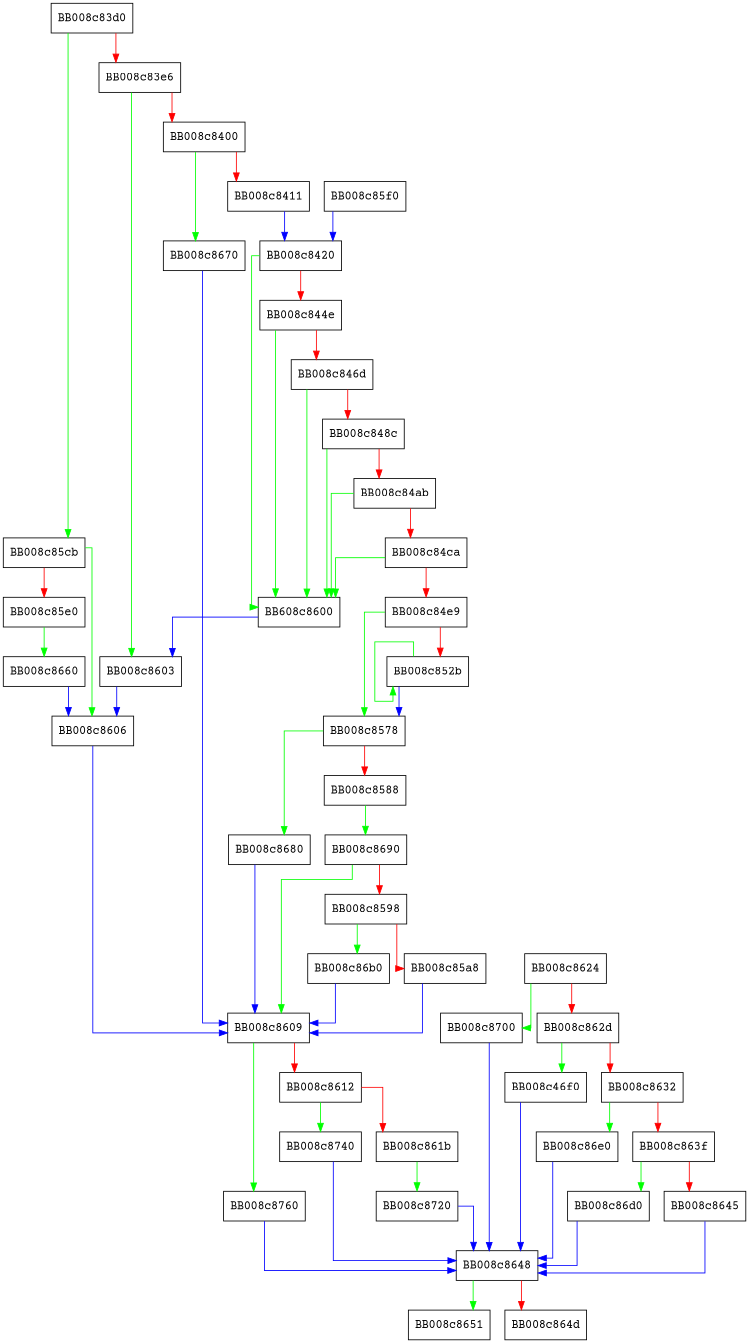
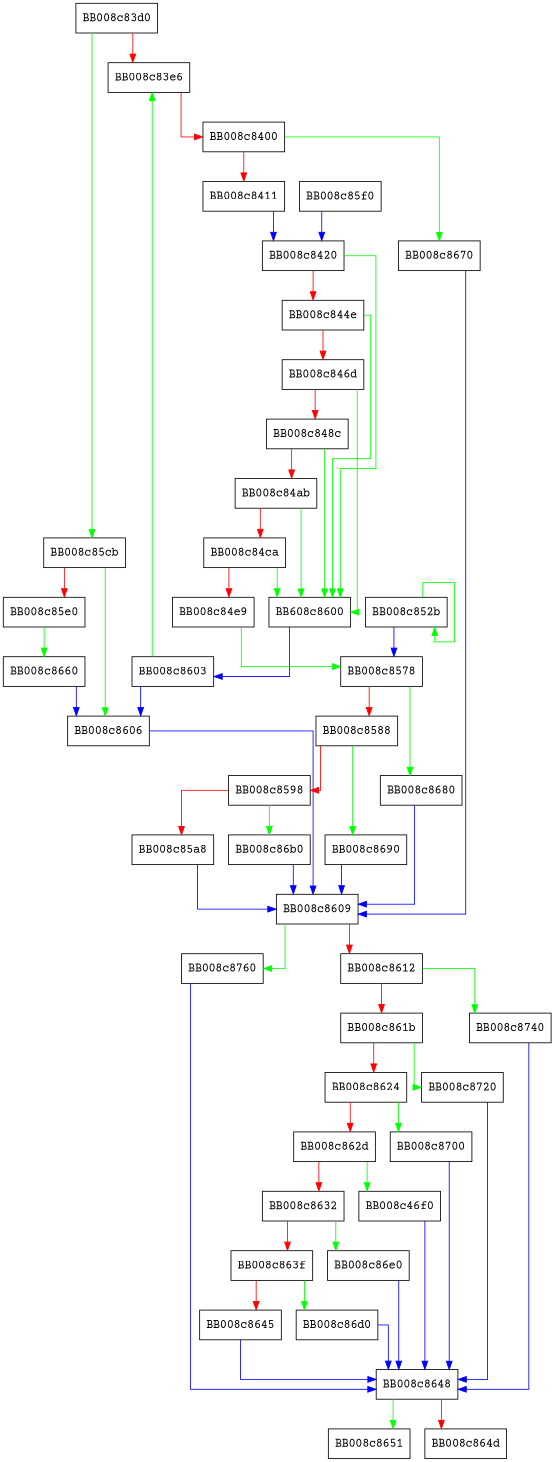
edge "BB008c83e6" -> "BB008c8603": reversed
edge "BB008c84e9" -> "BB008c852b": removed
edge "BB008c8690" -> "BB008c8598": now "BB008c8588" -> "BB008c8598"
edge "BB008c8690" -> "BB008c8609": color green -> blue
edge "BB008c861b" -> "BB008c8624": added
